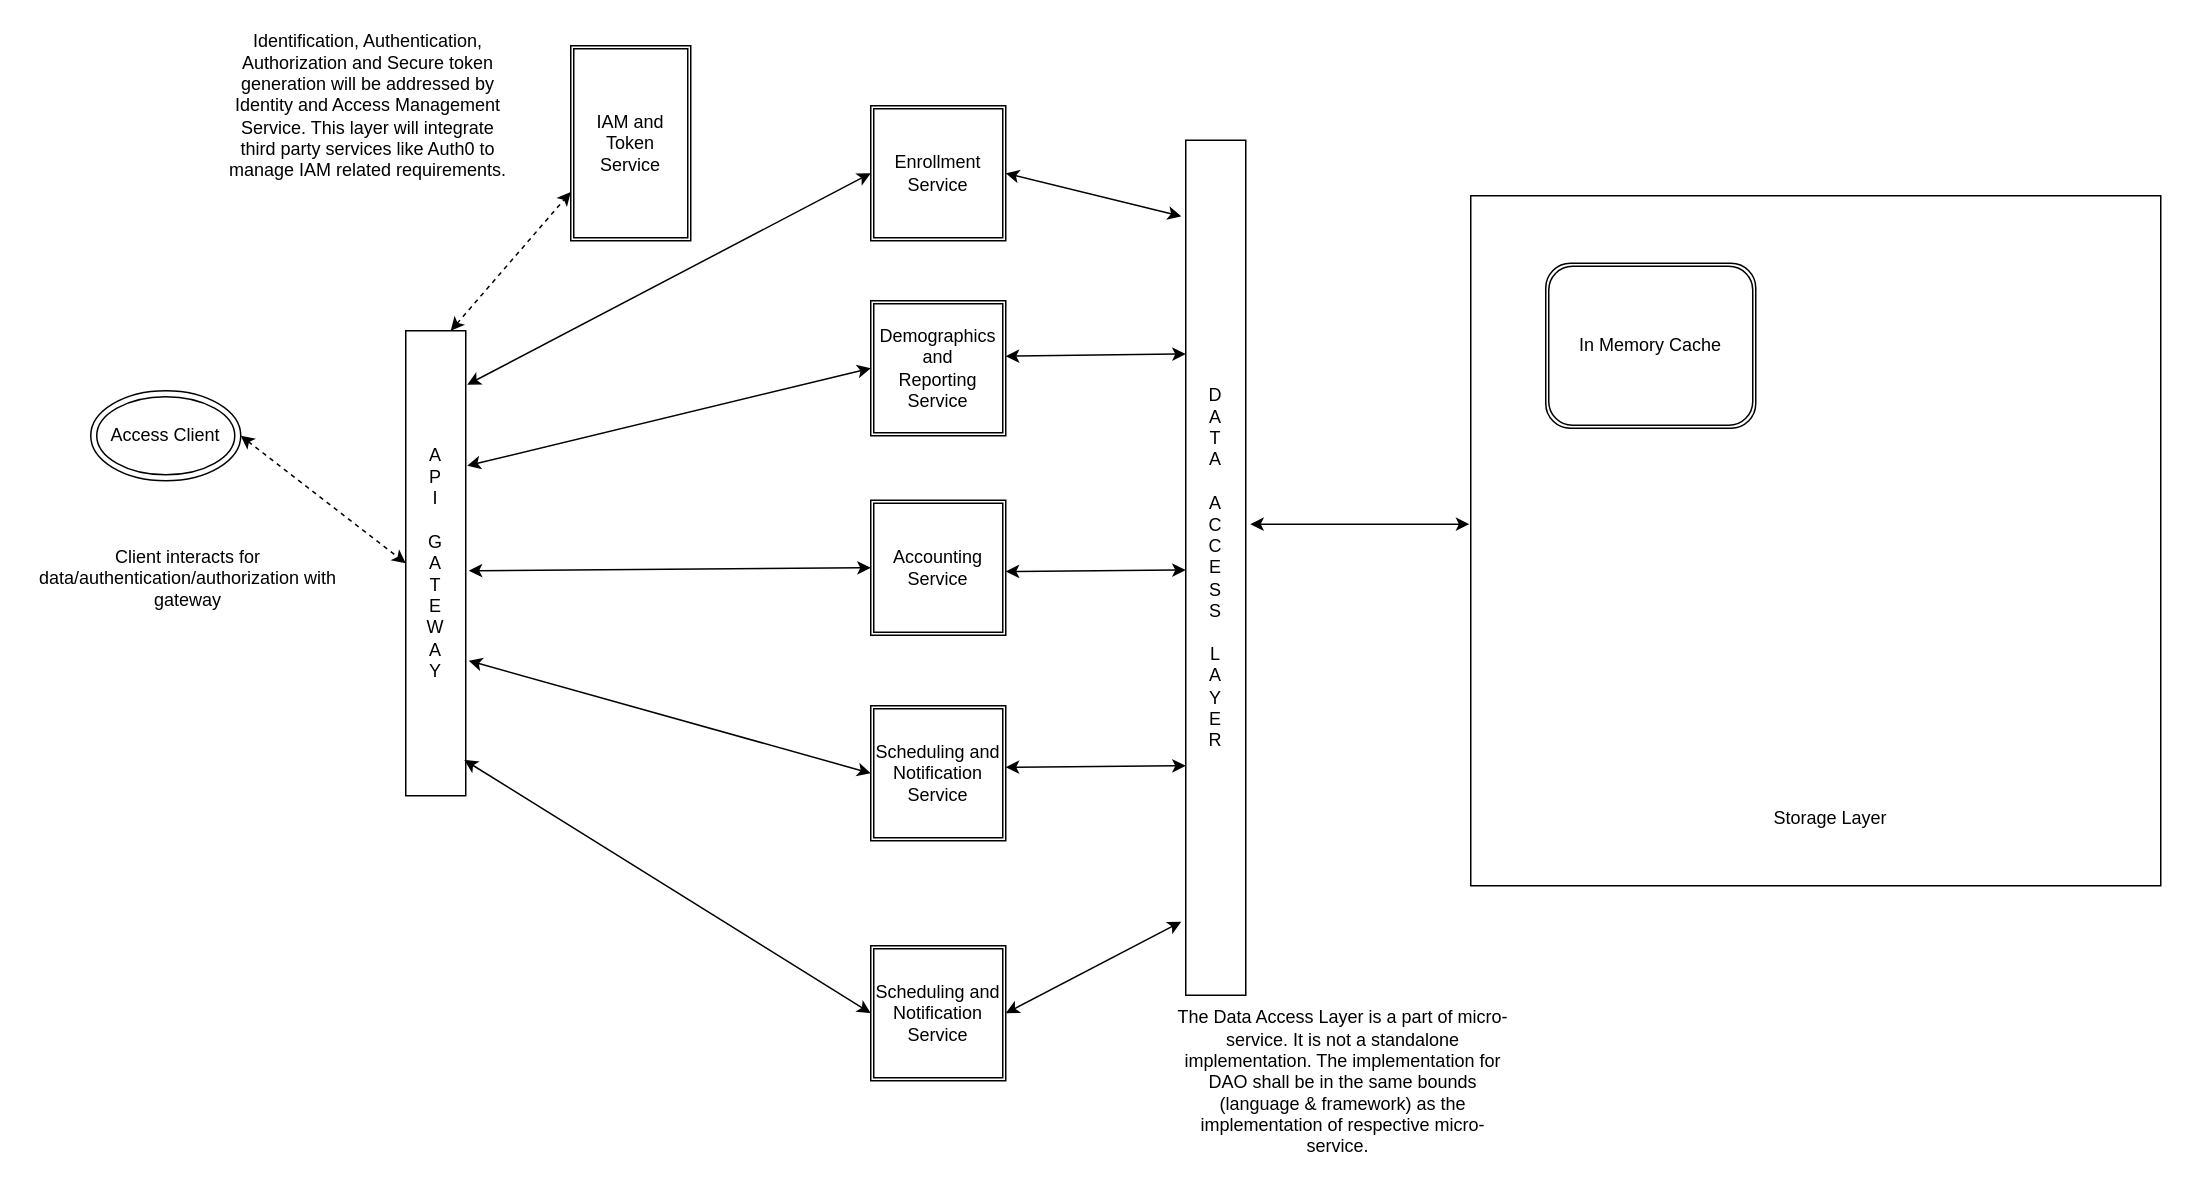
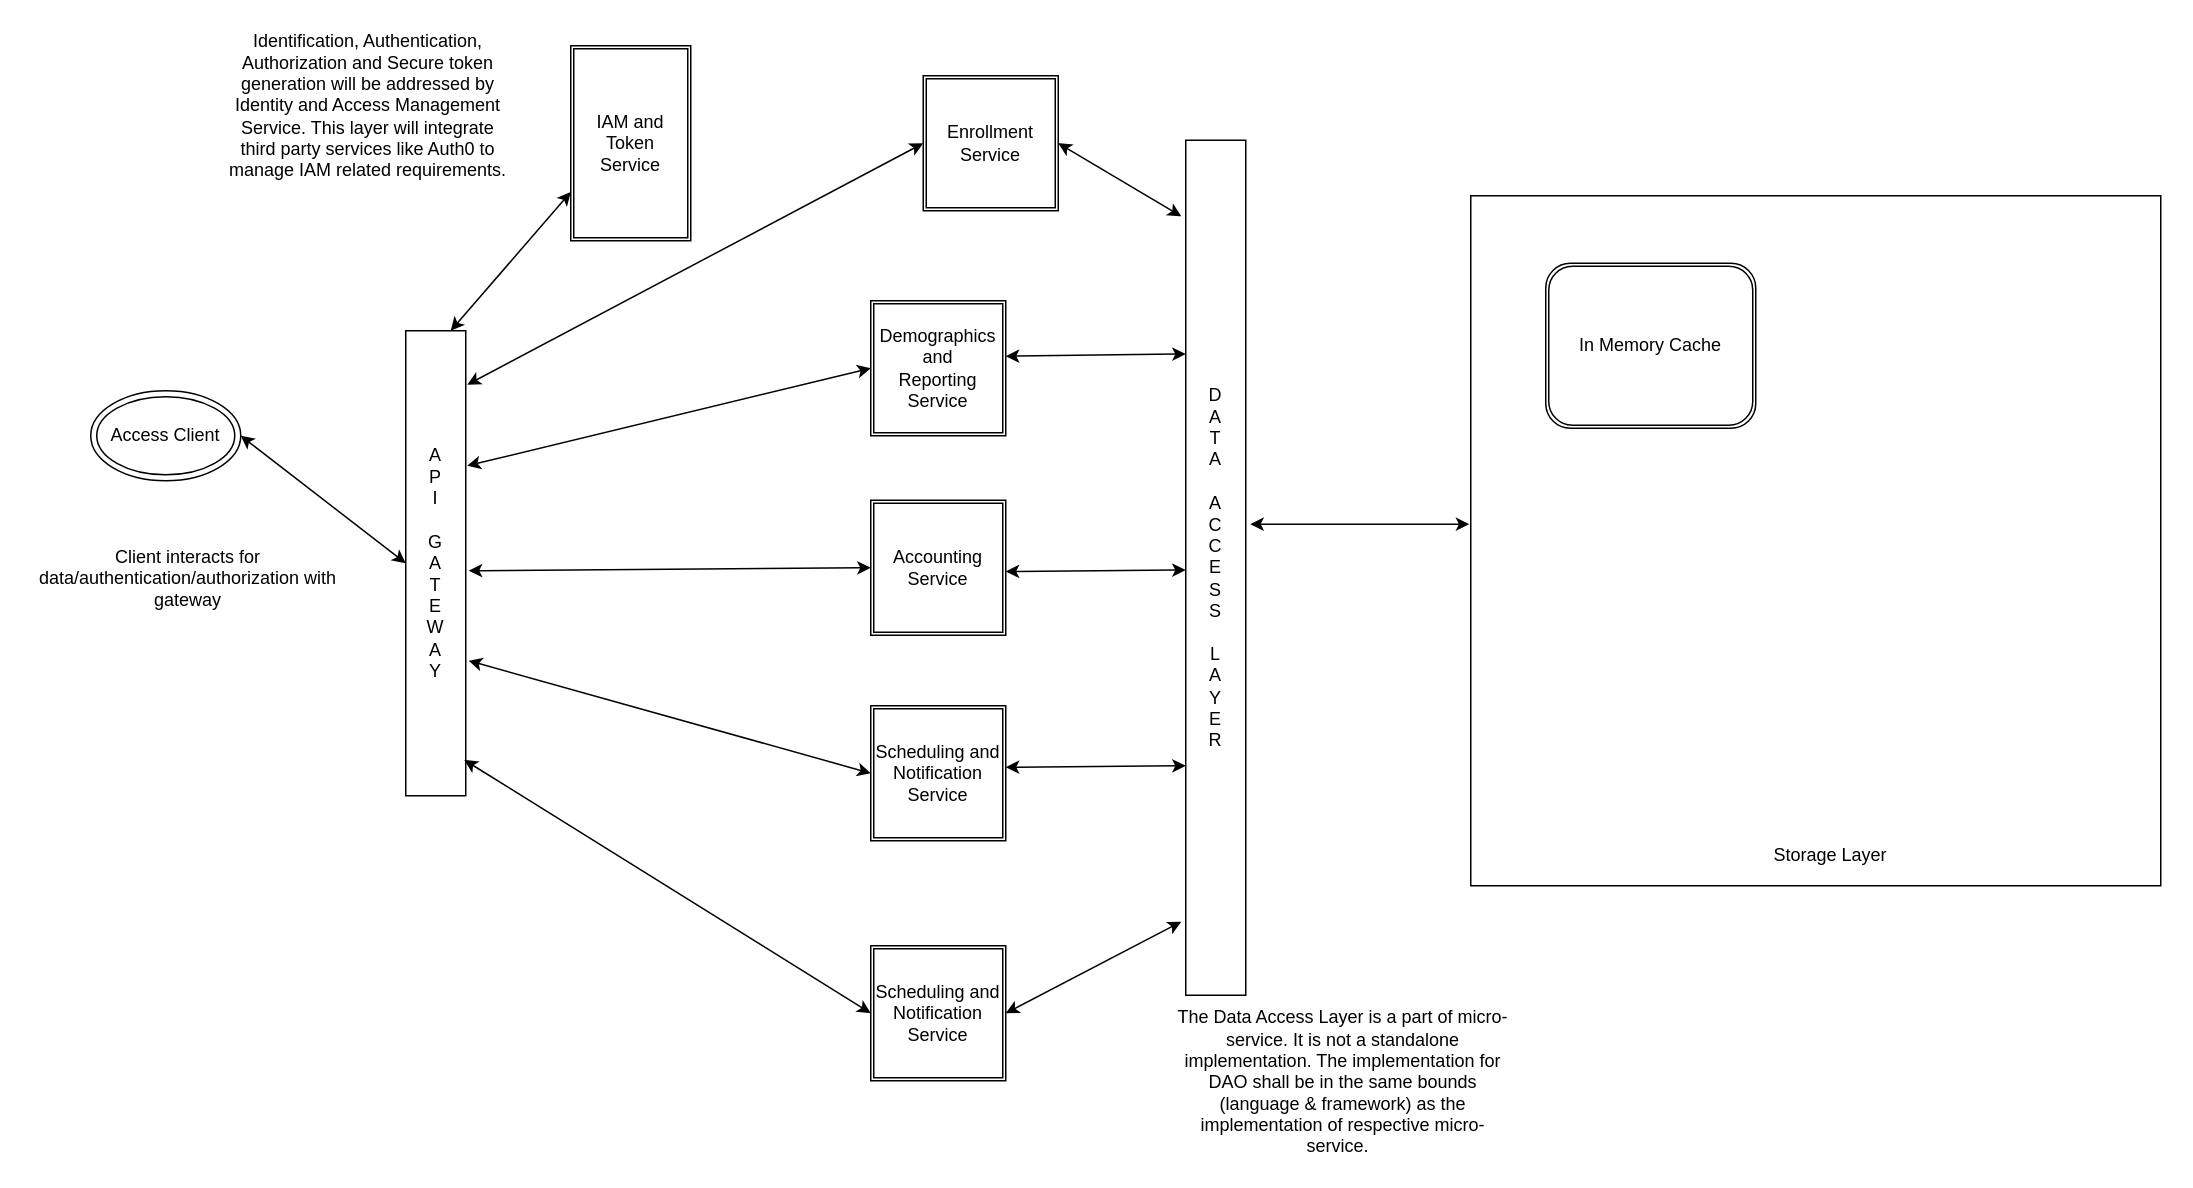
node "Enrollment Service": moved (938, 173) -> (991, 143)
edge "IAM and Token Service" -- "A P I G A T E W A Y": style dashed -> solid
edge "Access Client" -- "A P I G A T E W A Y": style dashed -> solid
node "Storage Layer": moved (1831, 818) -> (1831, 856)
